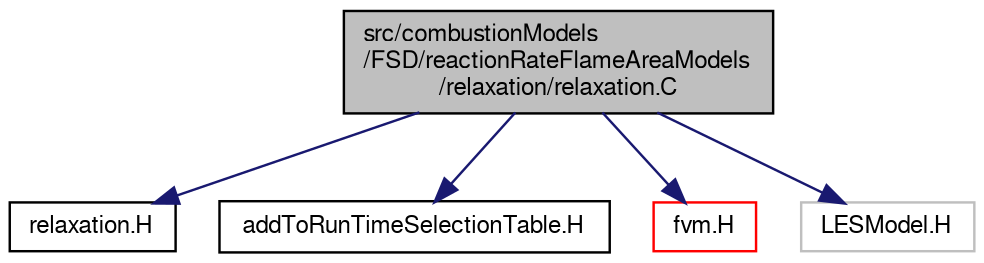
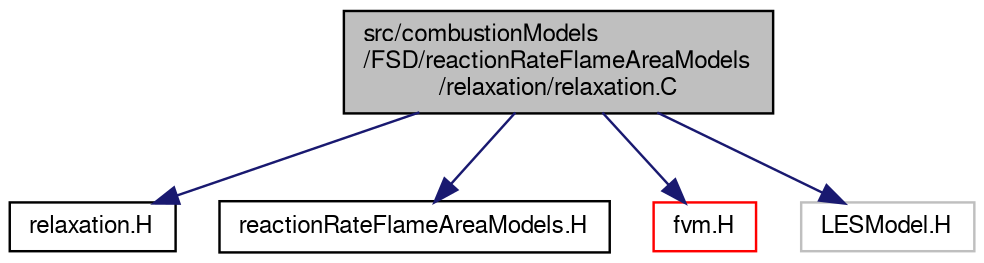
node "addToRunTimeSelectionTable.H": label "addToRunTimeSelectionTable.H" -> "reactionRateFlameAreaModels.H"
